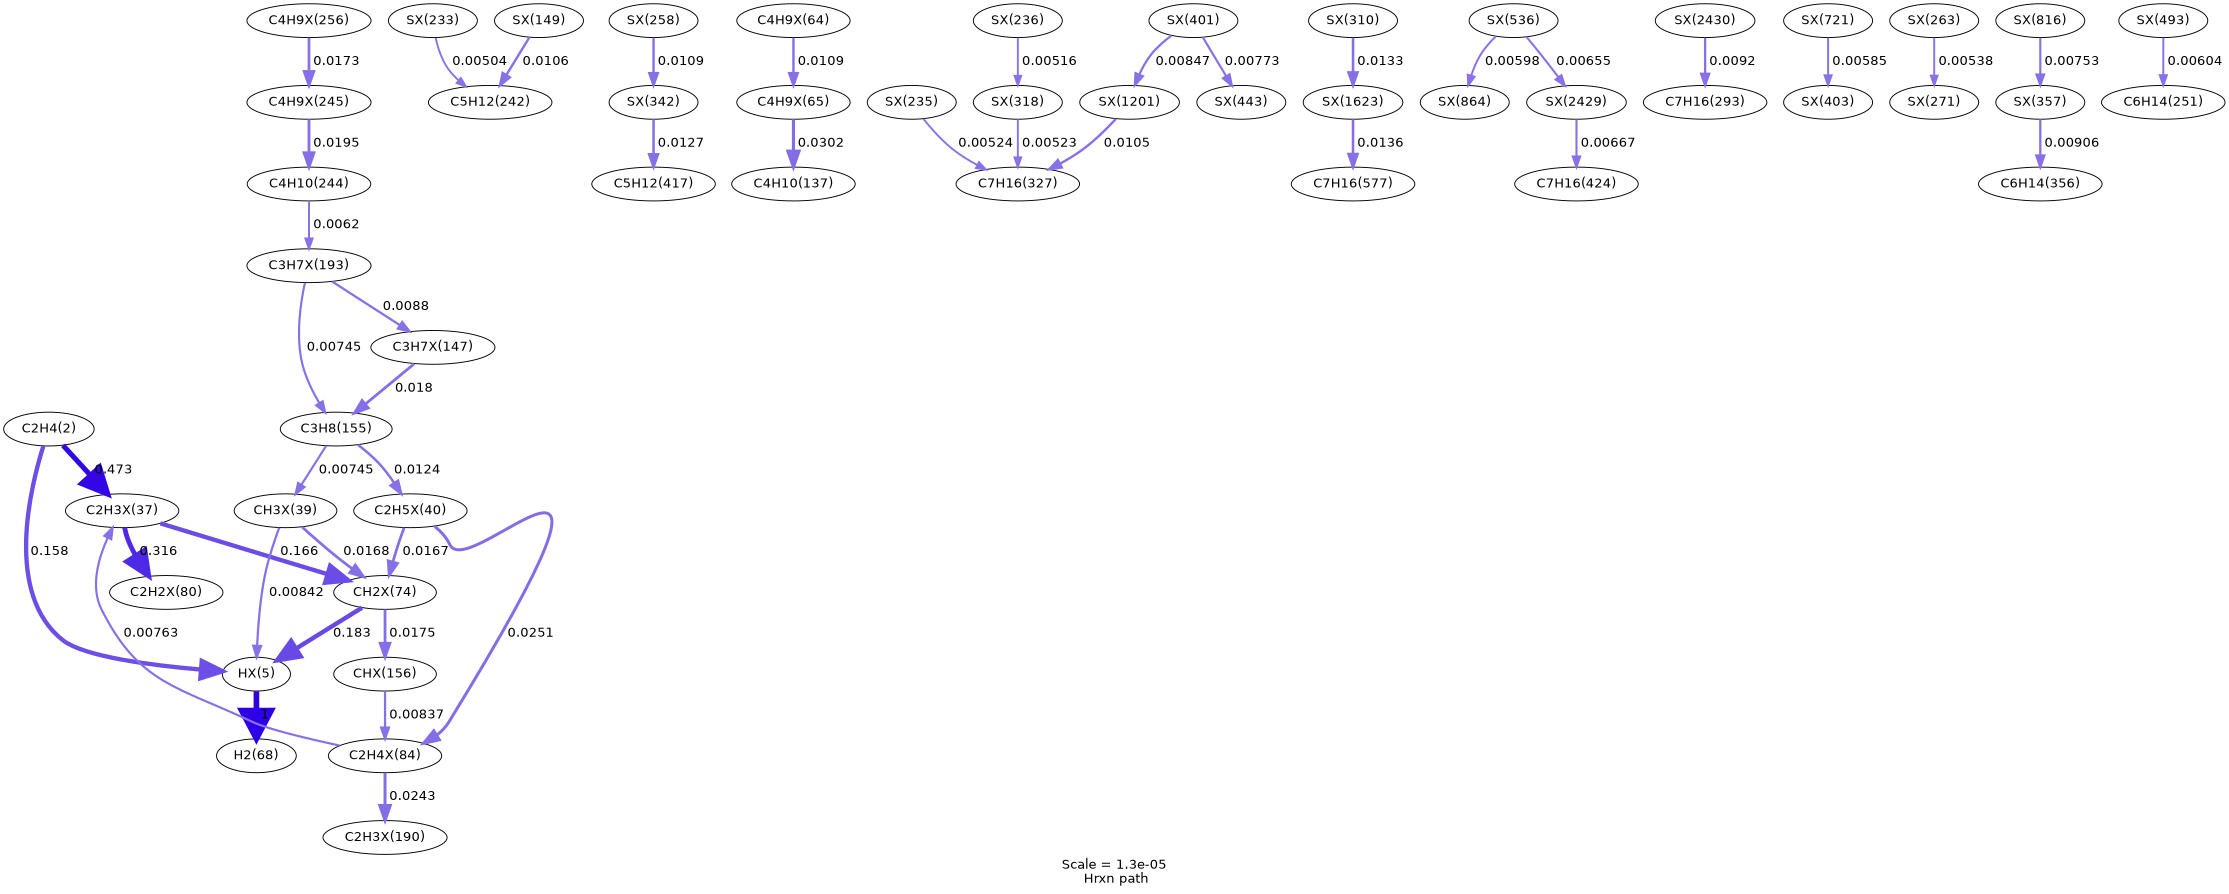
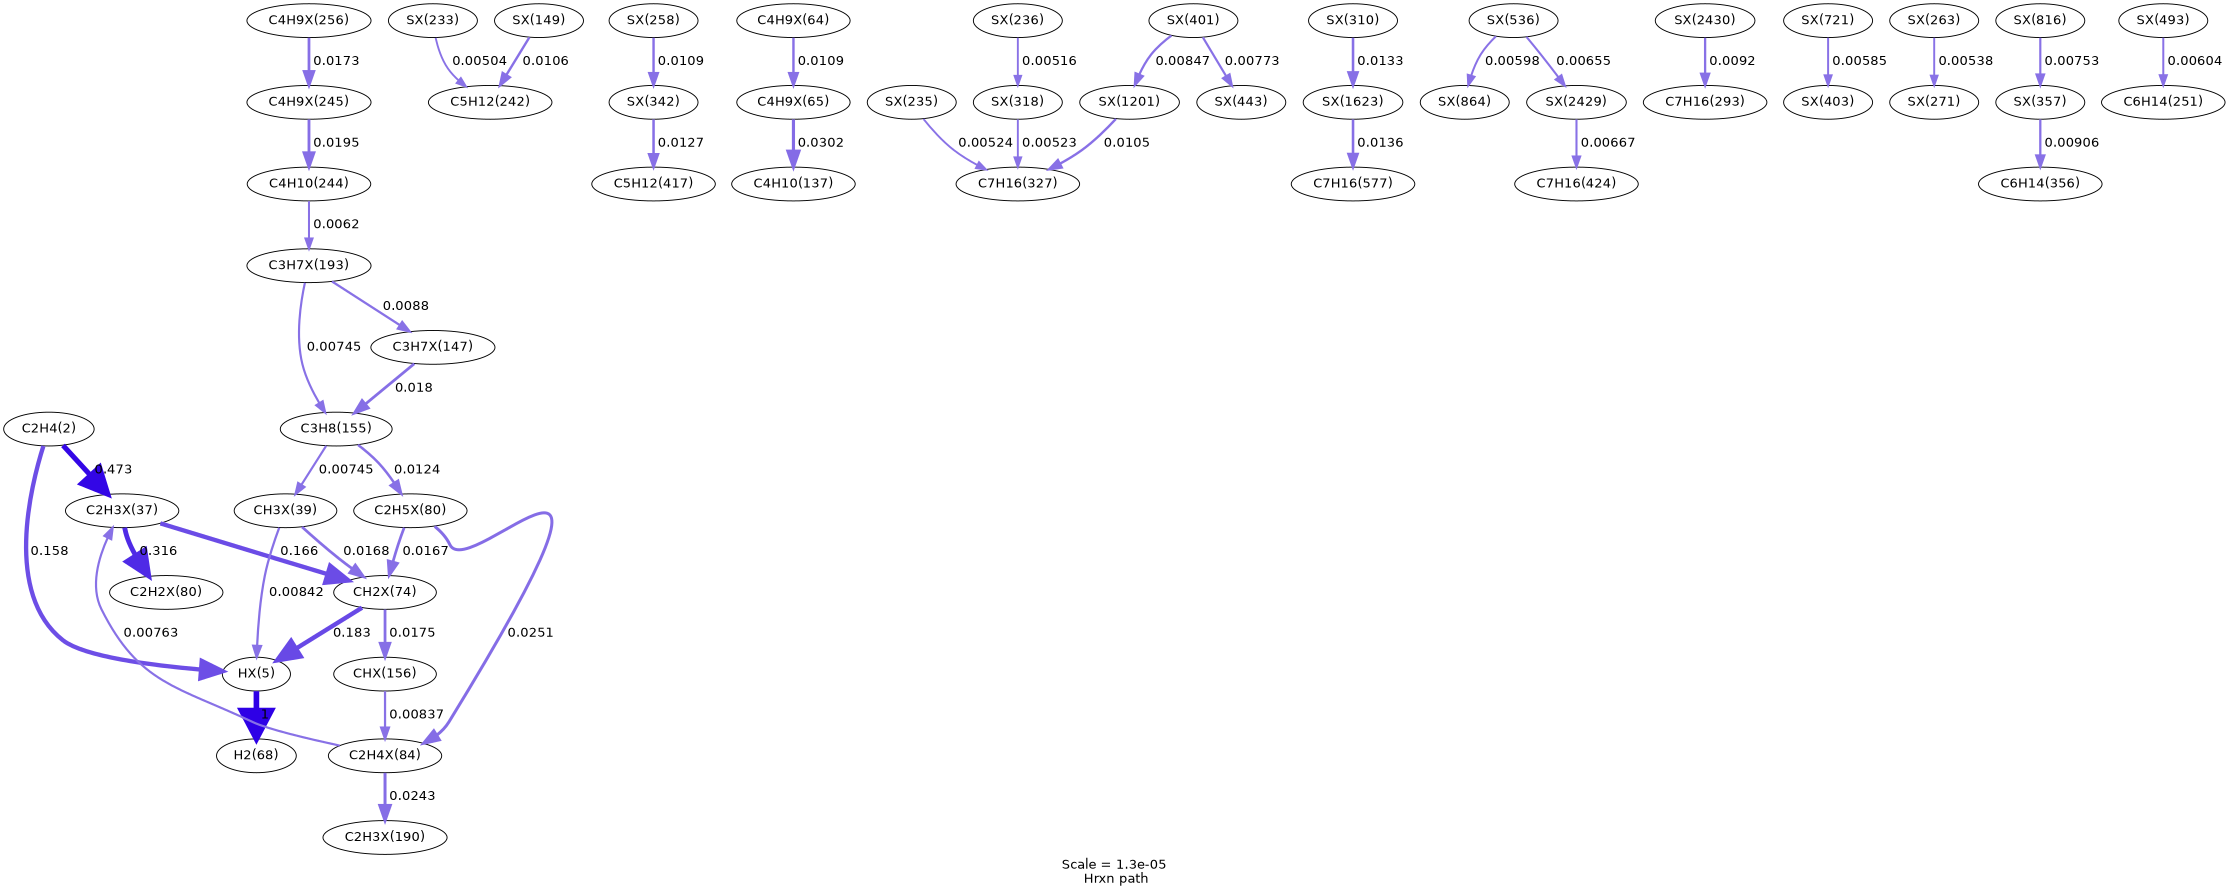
node "C2H5X(40)": label "C2H5X(40)" -> "C2H5X(80)"
